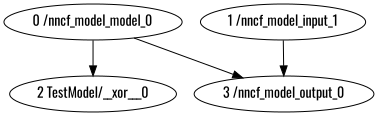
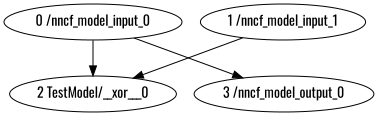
node "0 /nncf_model_model_0": label "0 /nncf_model_model_0" -> "0 /nncf_model_input_0"
edge "1 /nncf_model_input_1" -> "3 /nncf_model_output_0": now "1 /nncf_model_input_1" -> "2 TestModel/__xor___0"
